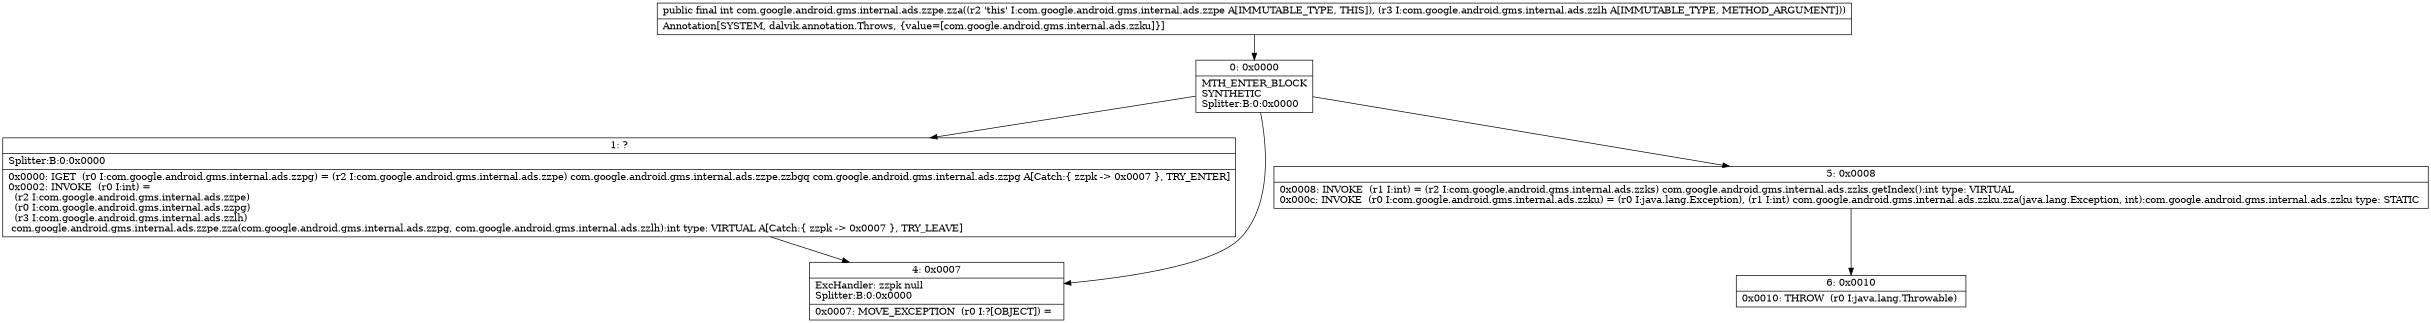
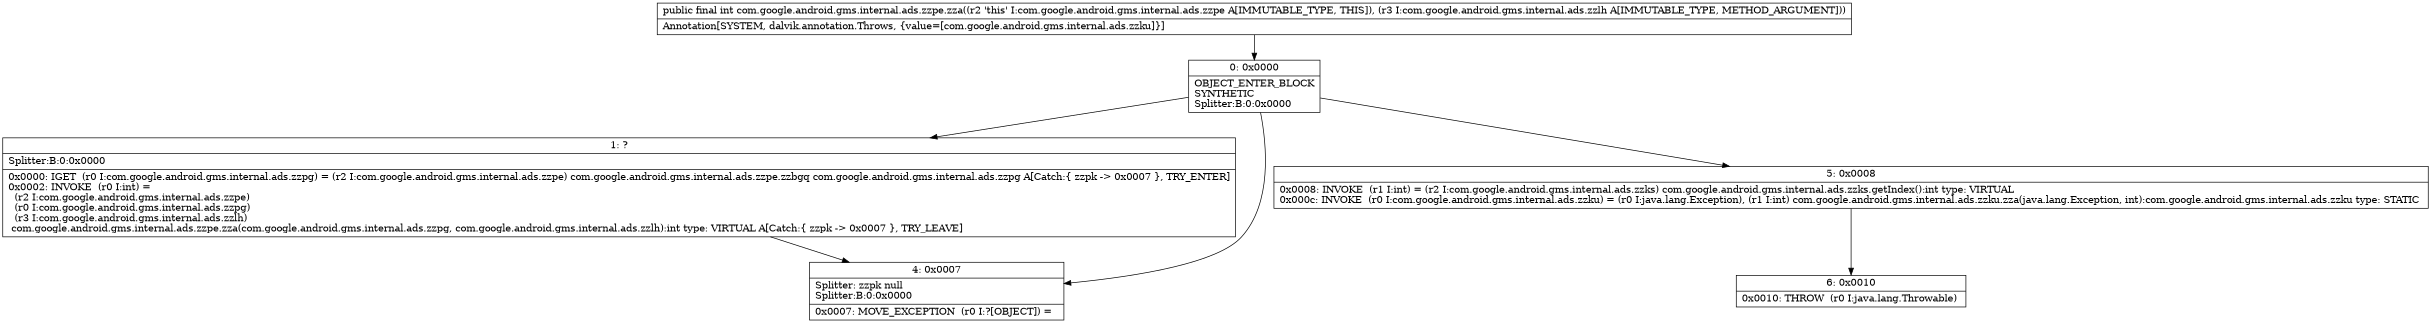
node "0: 0x0000": text "MTH_ENTER_BLOCK" -> "OBJECT_ENTER_BLOCK"
node "4: 0x0007": text "ExcHandler: zzpk null" -> "Splitter: zzpk null"
